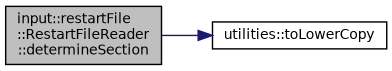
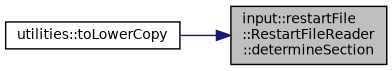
edge "input::restartFile ::RestartFileReader ::determineSection" -> "utilities::toLowerCopy": reversed
